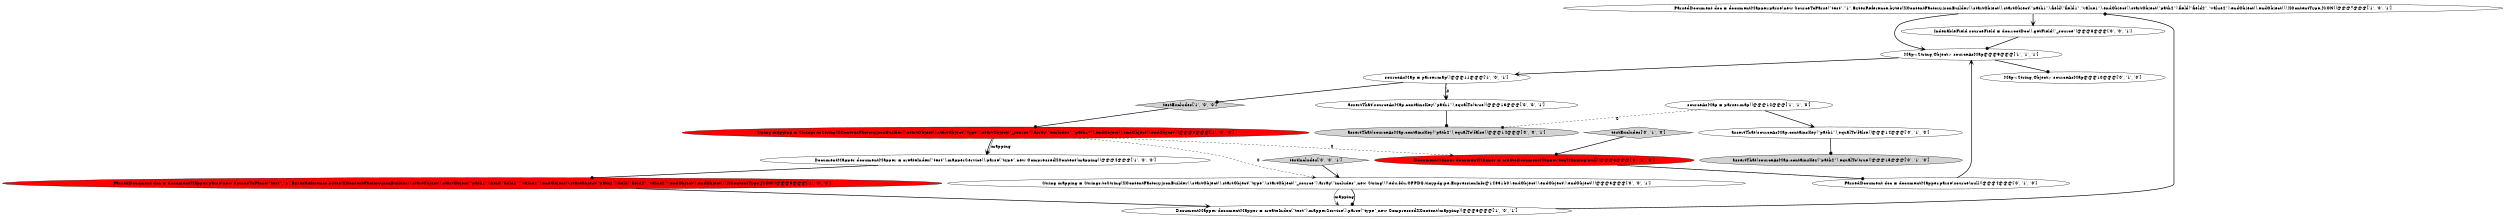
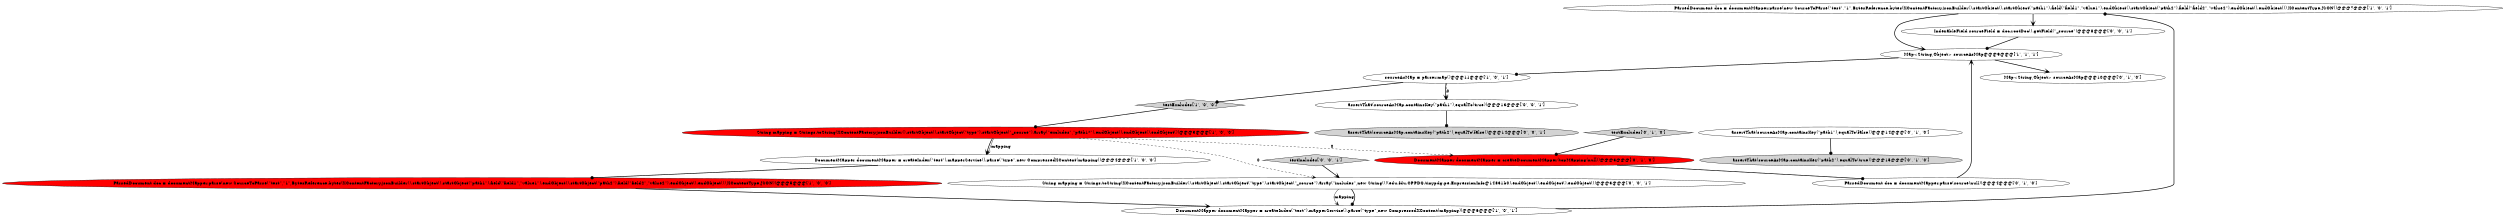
edge "Map<String,Object> sourceAsMap@@@9@@@['1', '1', '1']" -> "sourceAsMap = parser.map()@@@11@@@['1', '0', '1']": arrowhead vee -> dot
edge "Map<String,Object> sourceAsMap@@@9@@@['1', '1', '1']" -> "Map<String,Object> sourceAsMap@@@10@@@['0', '1', '0']": arrowhead dot -> vee
node "sourceAsMap = parser.map()@@@12@@@['1', '1', '0']": removed
